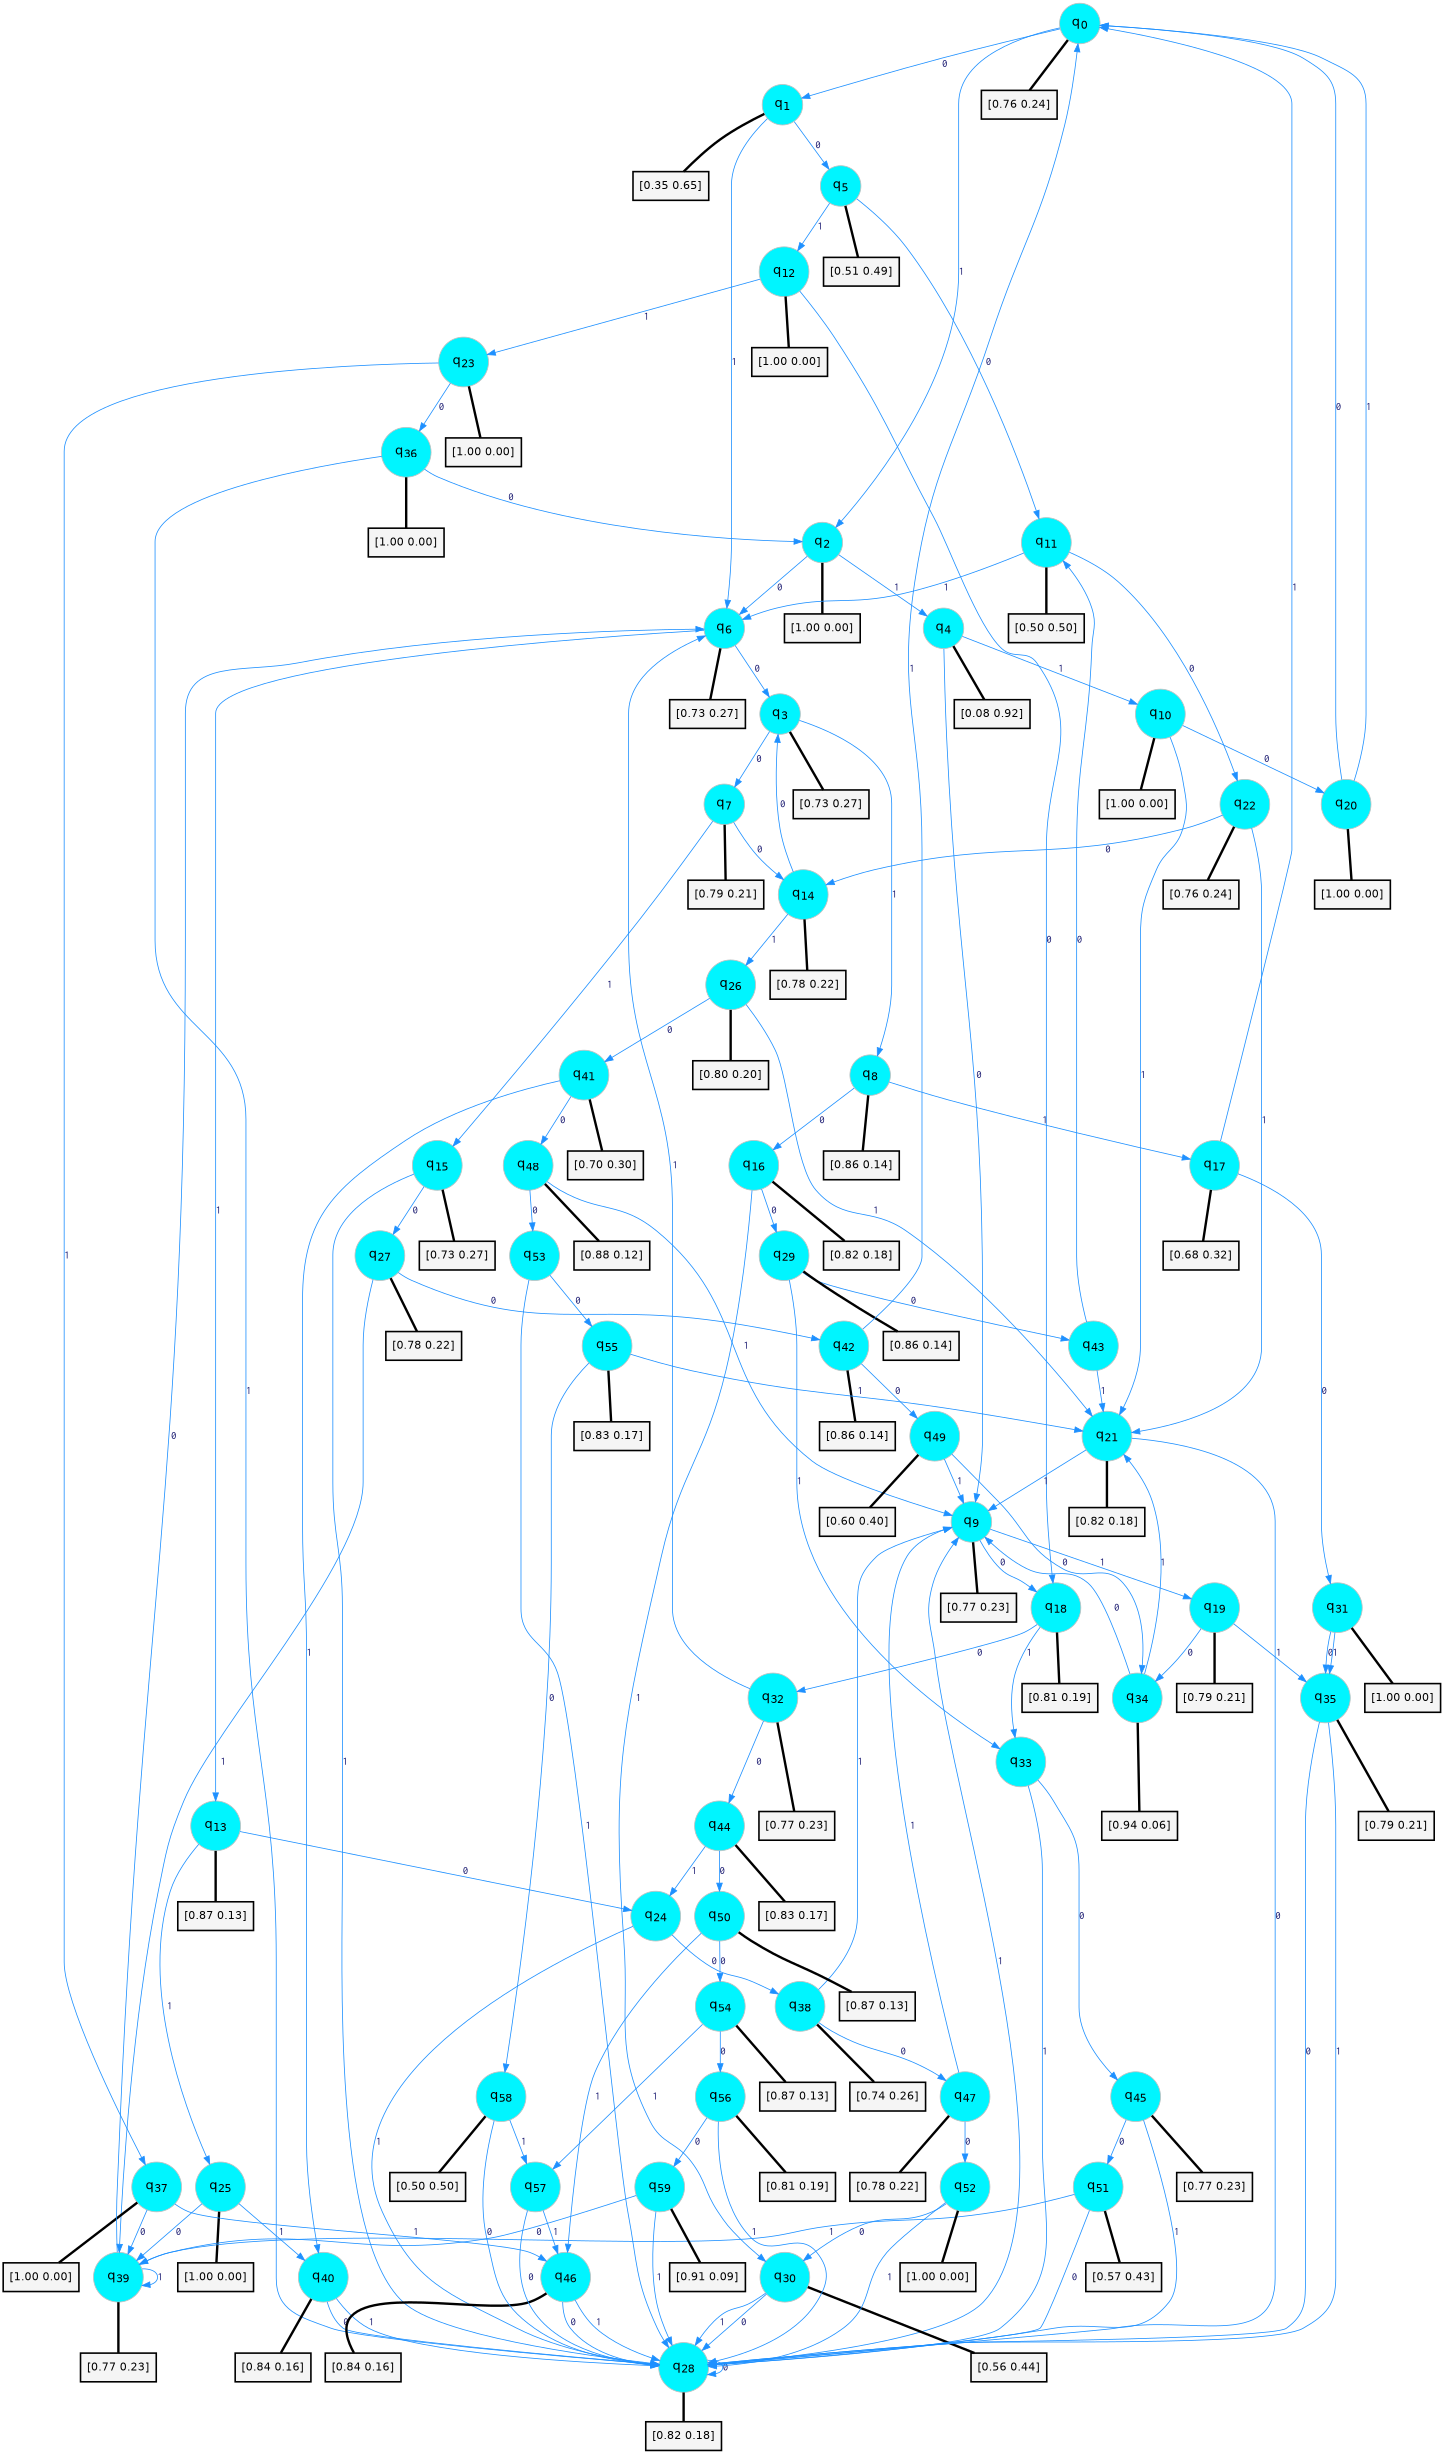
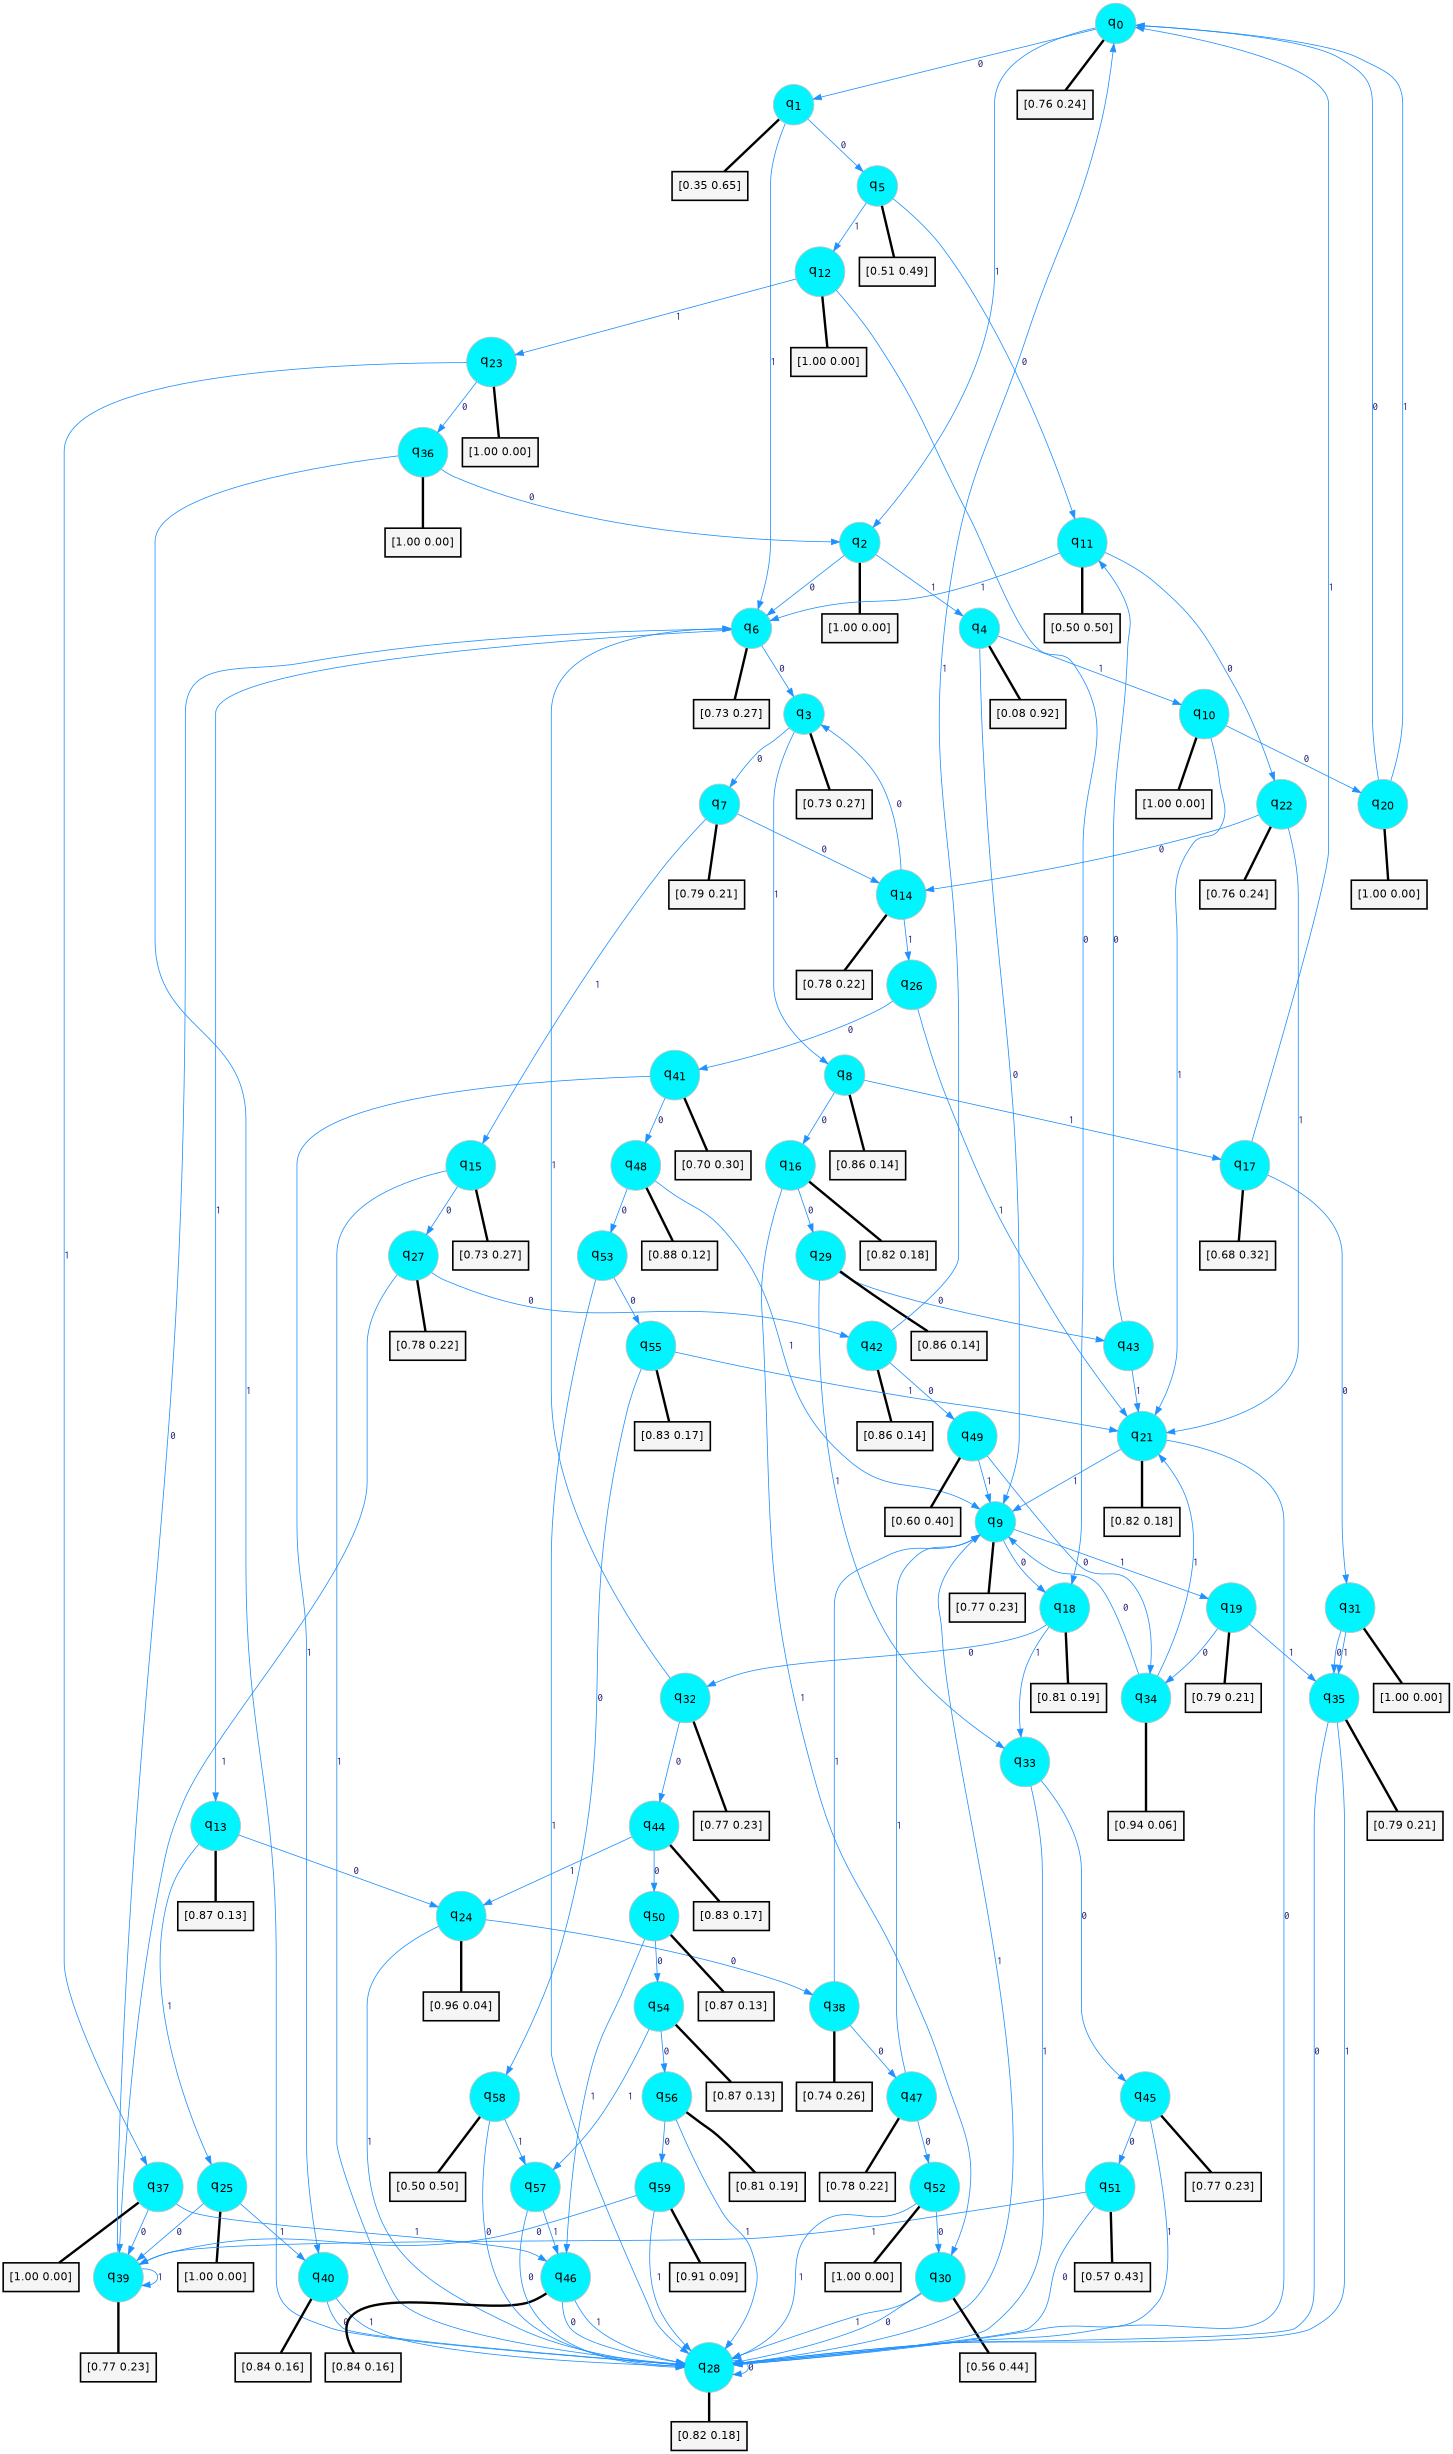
node "[0.80 0.20]": removed
node "[0.96 0.04]": added
